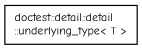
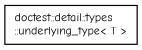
node "doctest::detail::detail ::underlying_type< T >": label "doctest::detail::detail ::underlying_type< T >" -> "doctest::detail::types ::underlying_type< T >"
